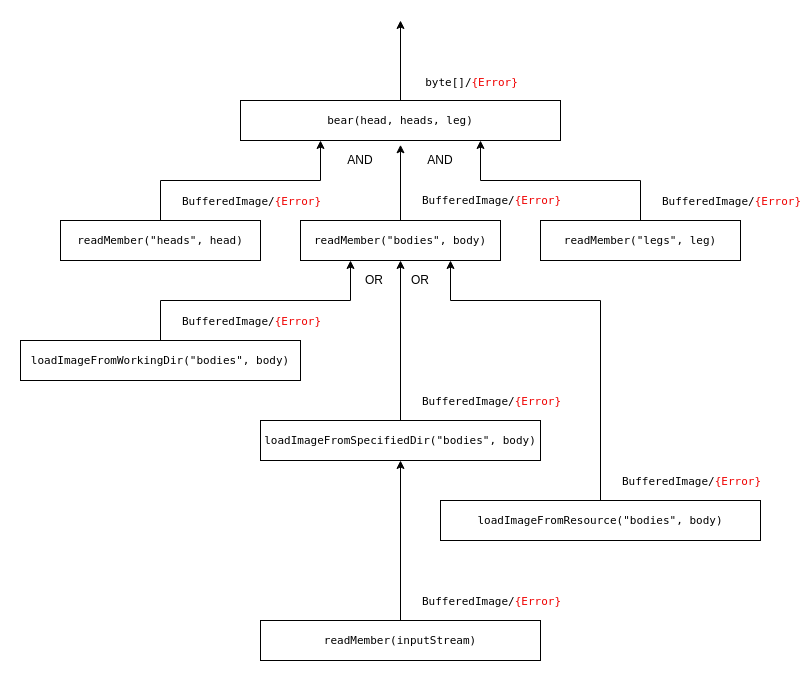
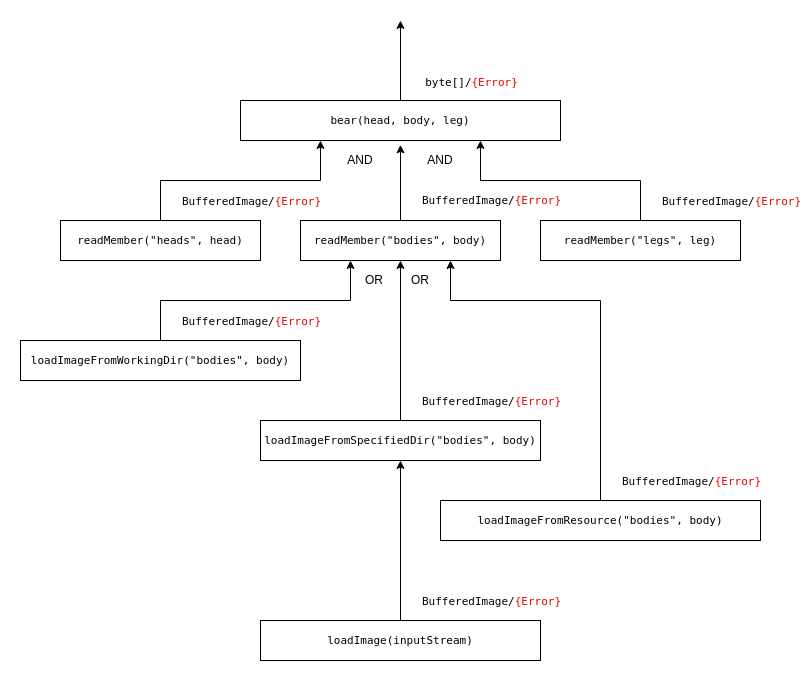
node "bear(head, heads, leg)": label "bear(head, heads, leg)" -> "bear(head, body, leg)"
node "readMember(inputStream)": label "readMember(inputStream)" -> "loadImage(inputStream)"
